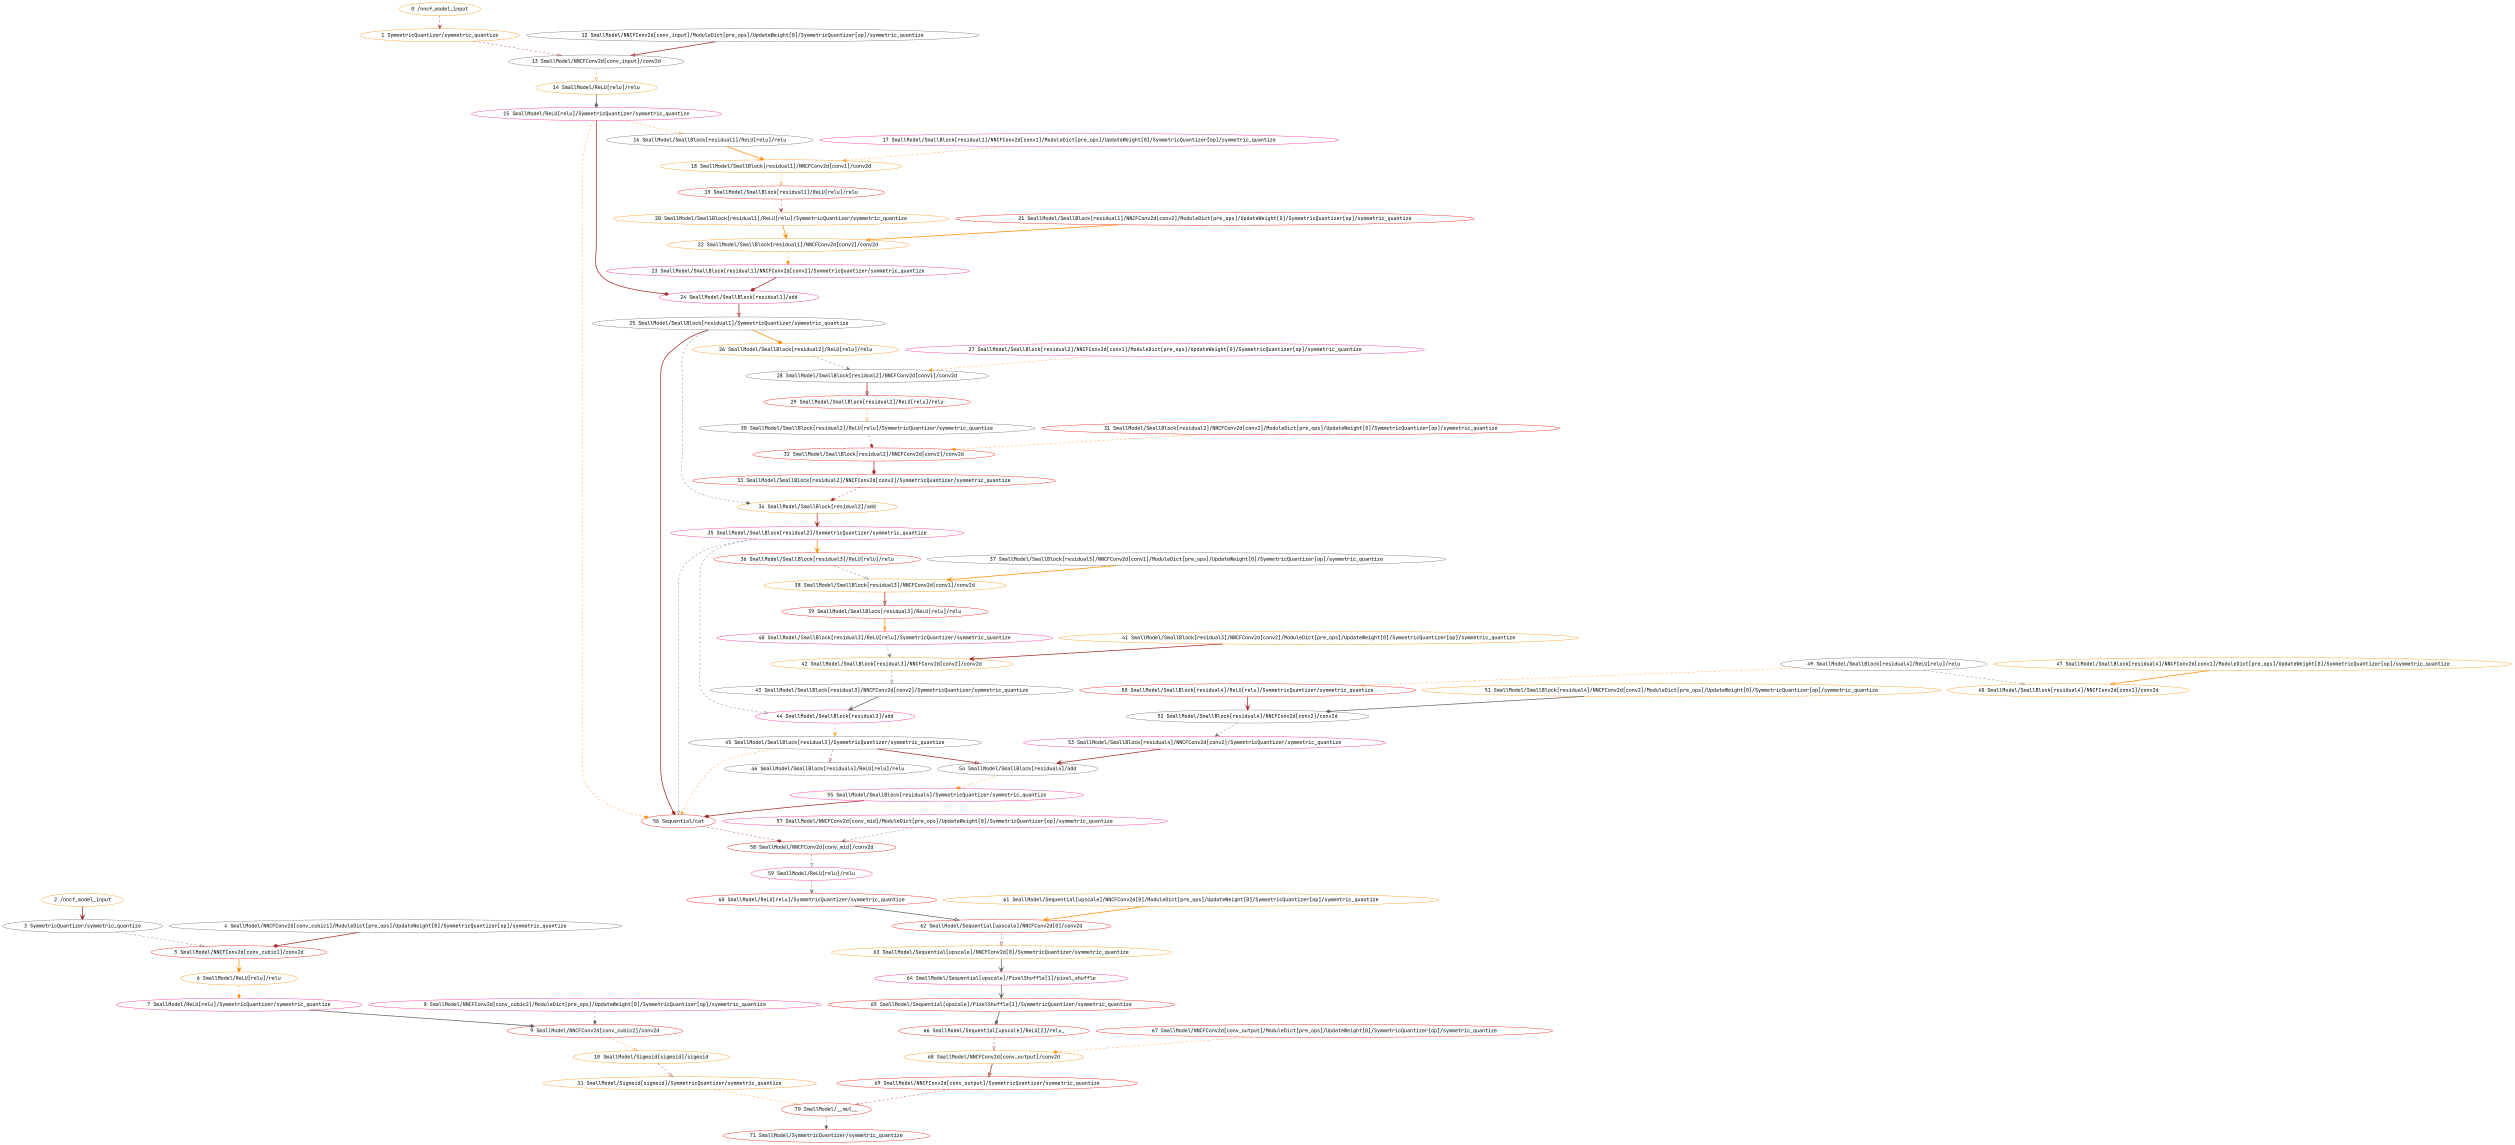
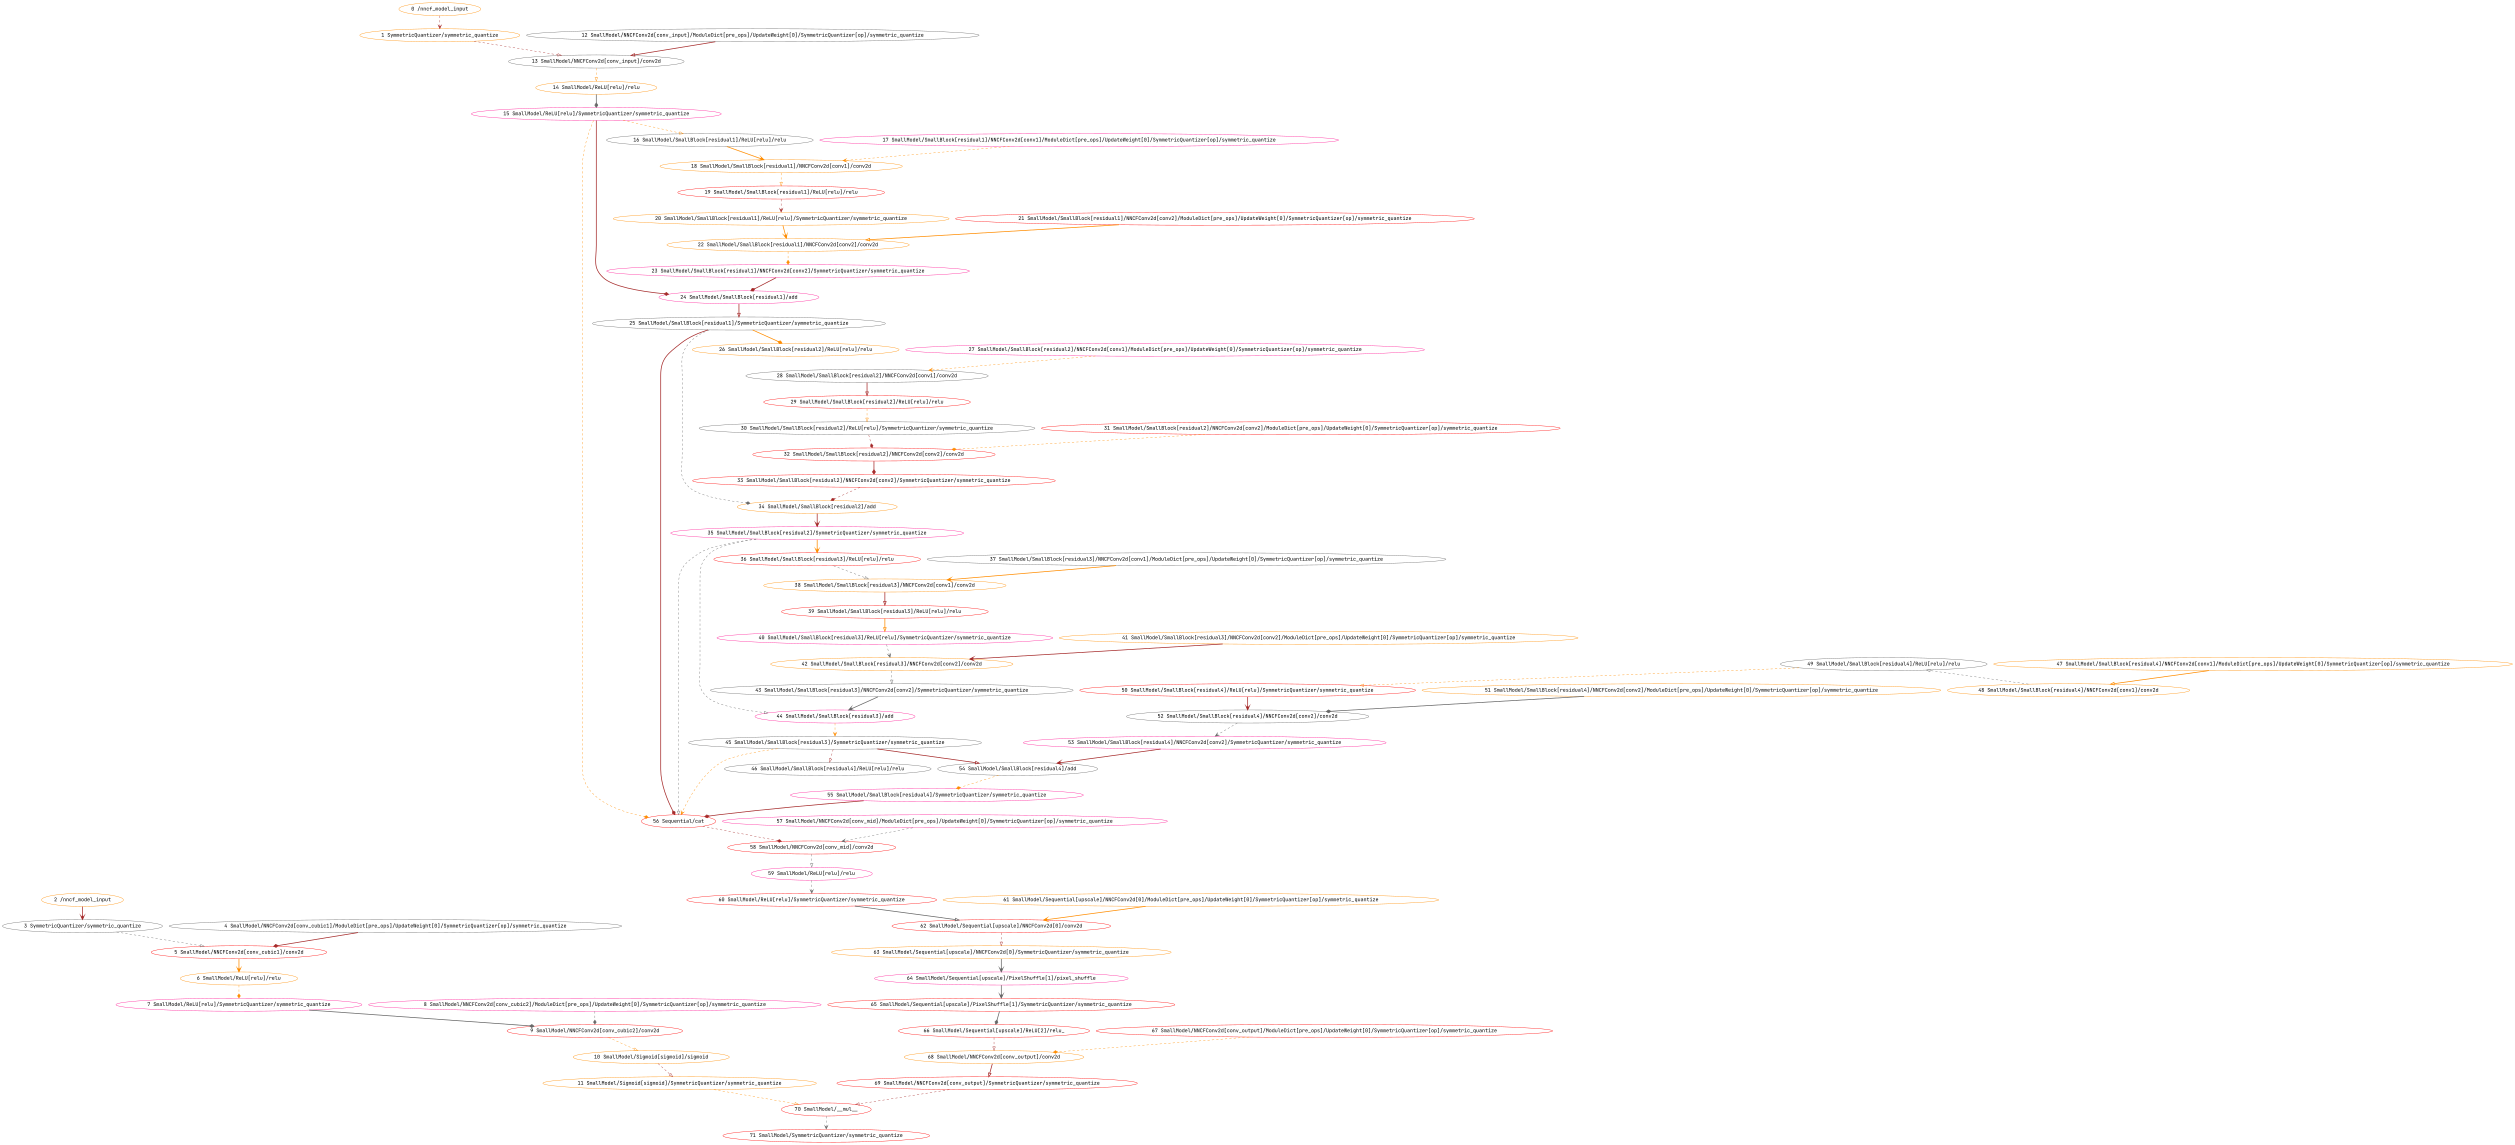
edge "26 SmallModel/SmallBlock[residual2]/ReLU[relu]/relu" -> "28 SmallModel/SmallBlock[residual2]/NNCFConv2d[conv1]/conv2d": removed
edge "49 SmallModel/SmallBlock[residual4]/ReLU[relu]/relu" -> "48 SmallModel/SmallBlock[residual4]/NNCFConv2d[conv1]/conv2d": reversed
edge "70 SmallModel/__mul__" -> "71 SmallModel/SymmetricQuantizer/symmetric_quantize": arrowhead diamond -> vee
